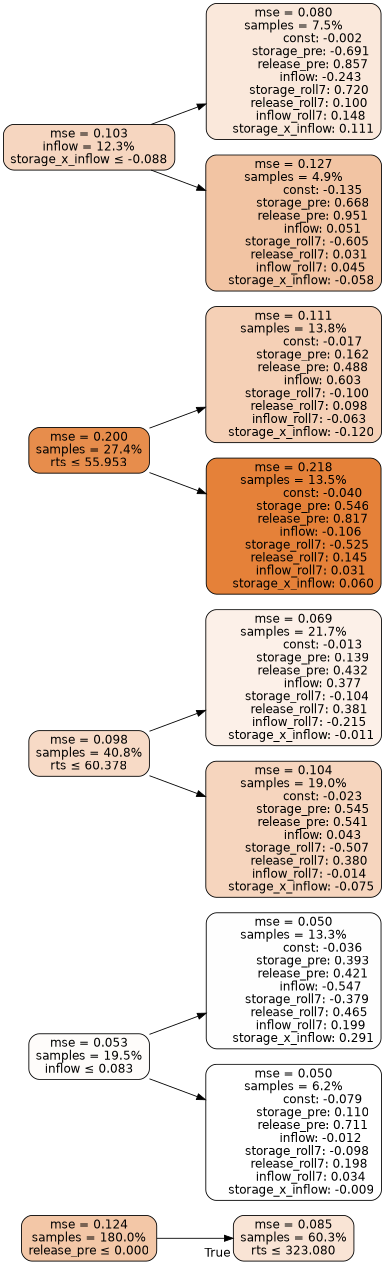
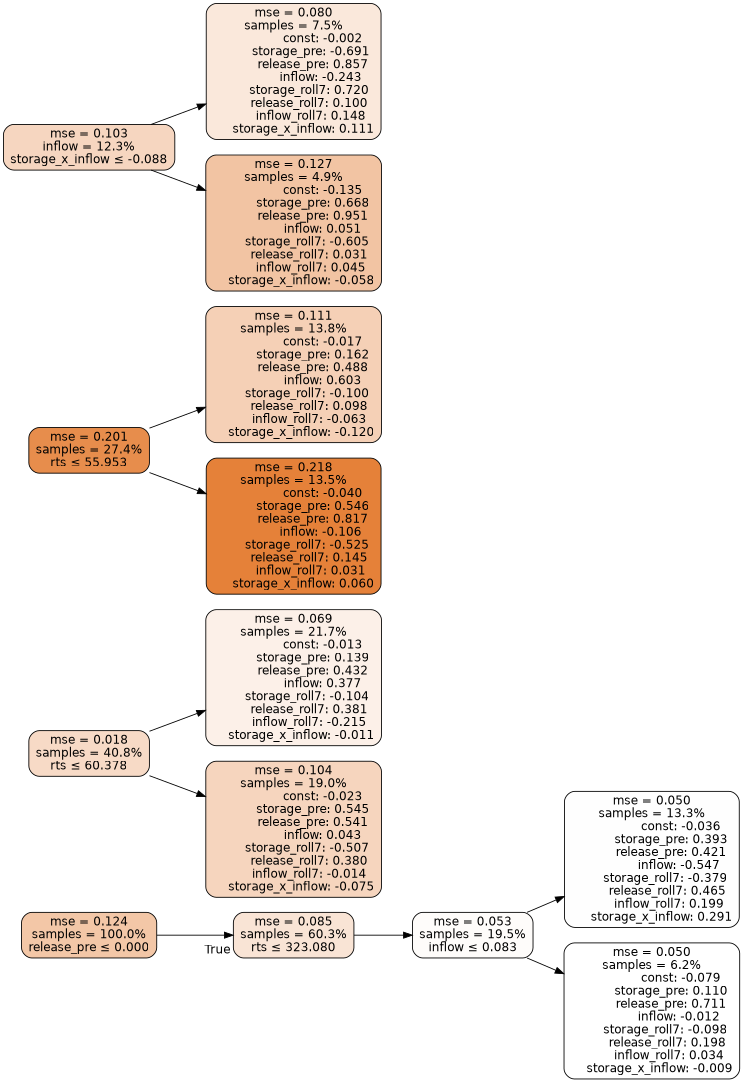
node "mse = 0.200 samples = 27.4% rts ≤ 55.953": label "mse = 0.200 samples = 27.4% rts ≤ 55.953" -> "mse = 0.201 samples = 27.4% rts ≤ 55.953"
node "mse = 0.098 samples = 40.8% rts ≤ 60.378": label "mse = 0.098 samples = 40.8% rts ≤ 60.378" -> "mse = 0.018 samples = 40.8% rts ≤ 60.378"
edge "mse = 0.085 samples = 60.3% rts ≤ 323.080" -> "mse = 0.053 samples = 19.5% inflow ≤ 0.083": added
node "mse = 0.124 samples = 180.0% release_pre ≤ 0.000": label "mse = 0.124 samples = 180.0% release_pre ≤ 0.000" -> "mse = 0.124 samples = 100.0% release_pre ≤ 0.000"
